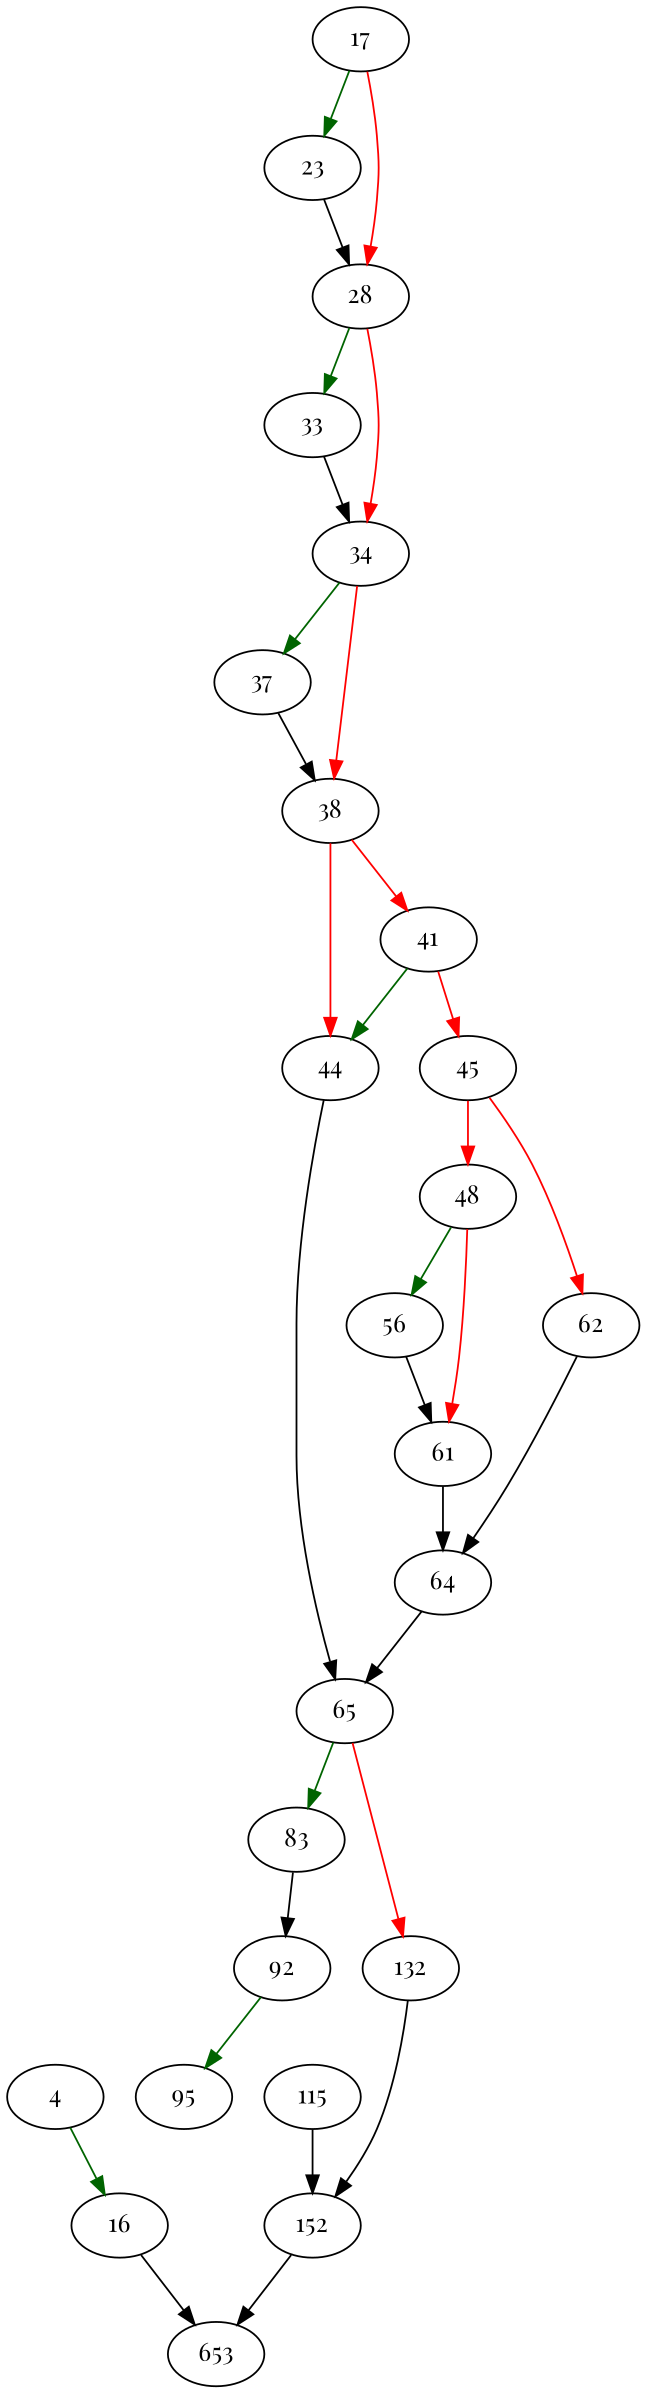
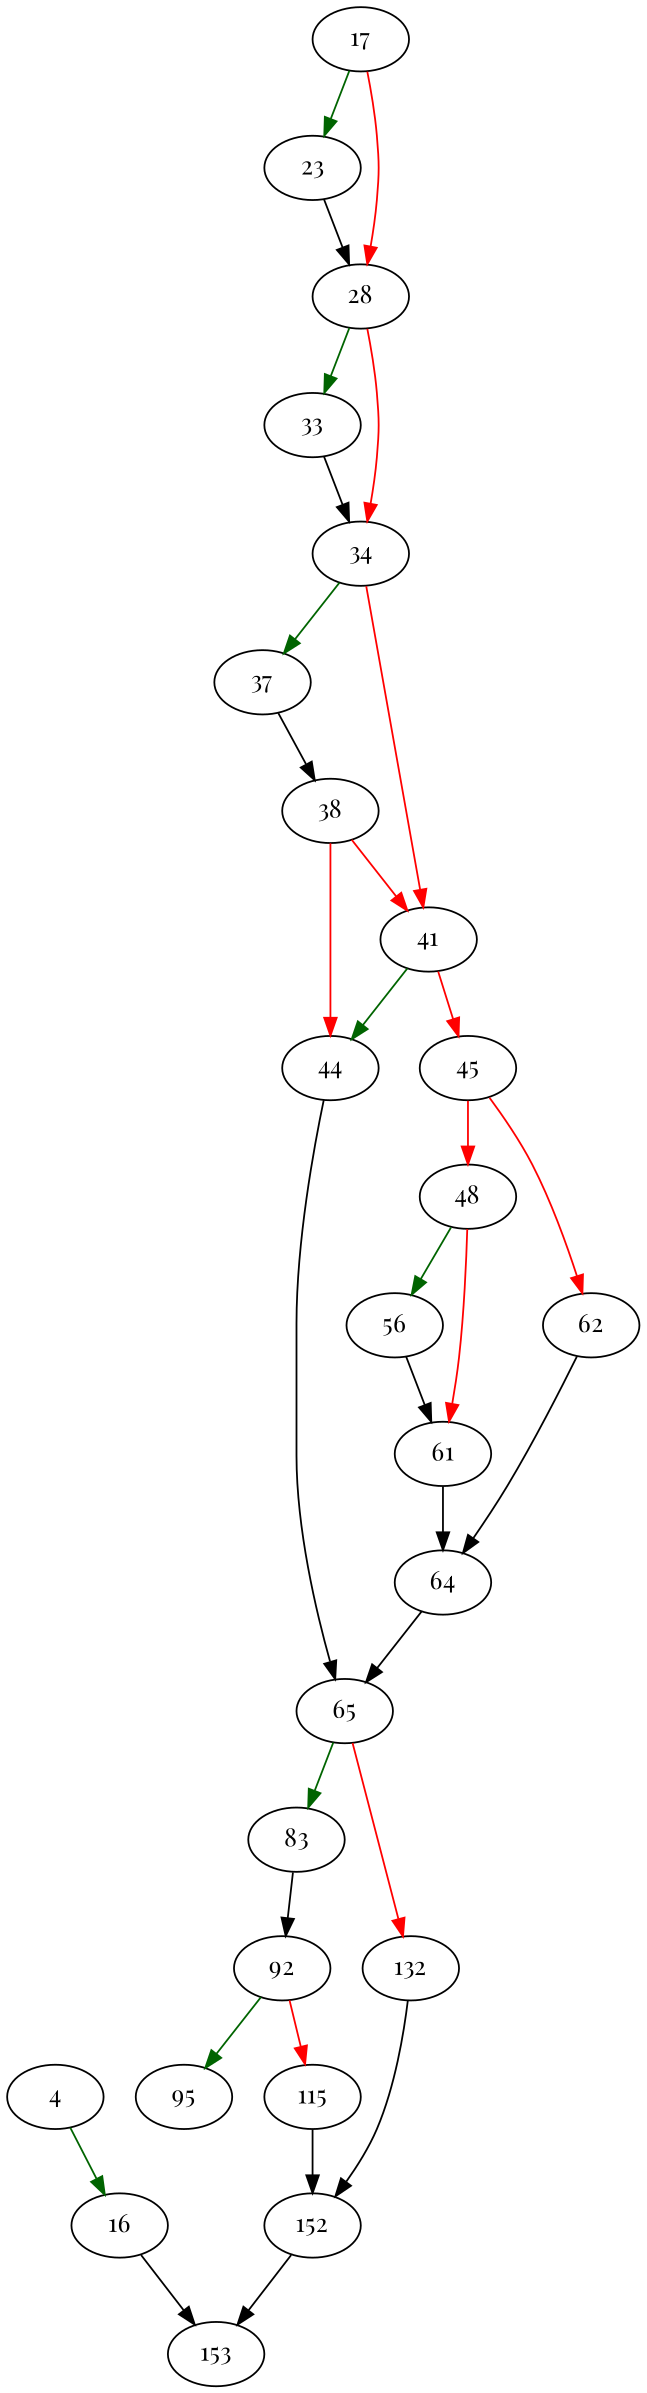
edge "34" -> "38": now "34" -> "41"
edge "92" -> "115": added
node "653": label "653" -> "153"
